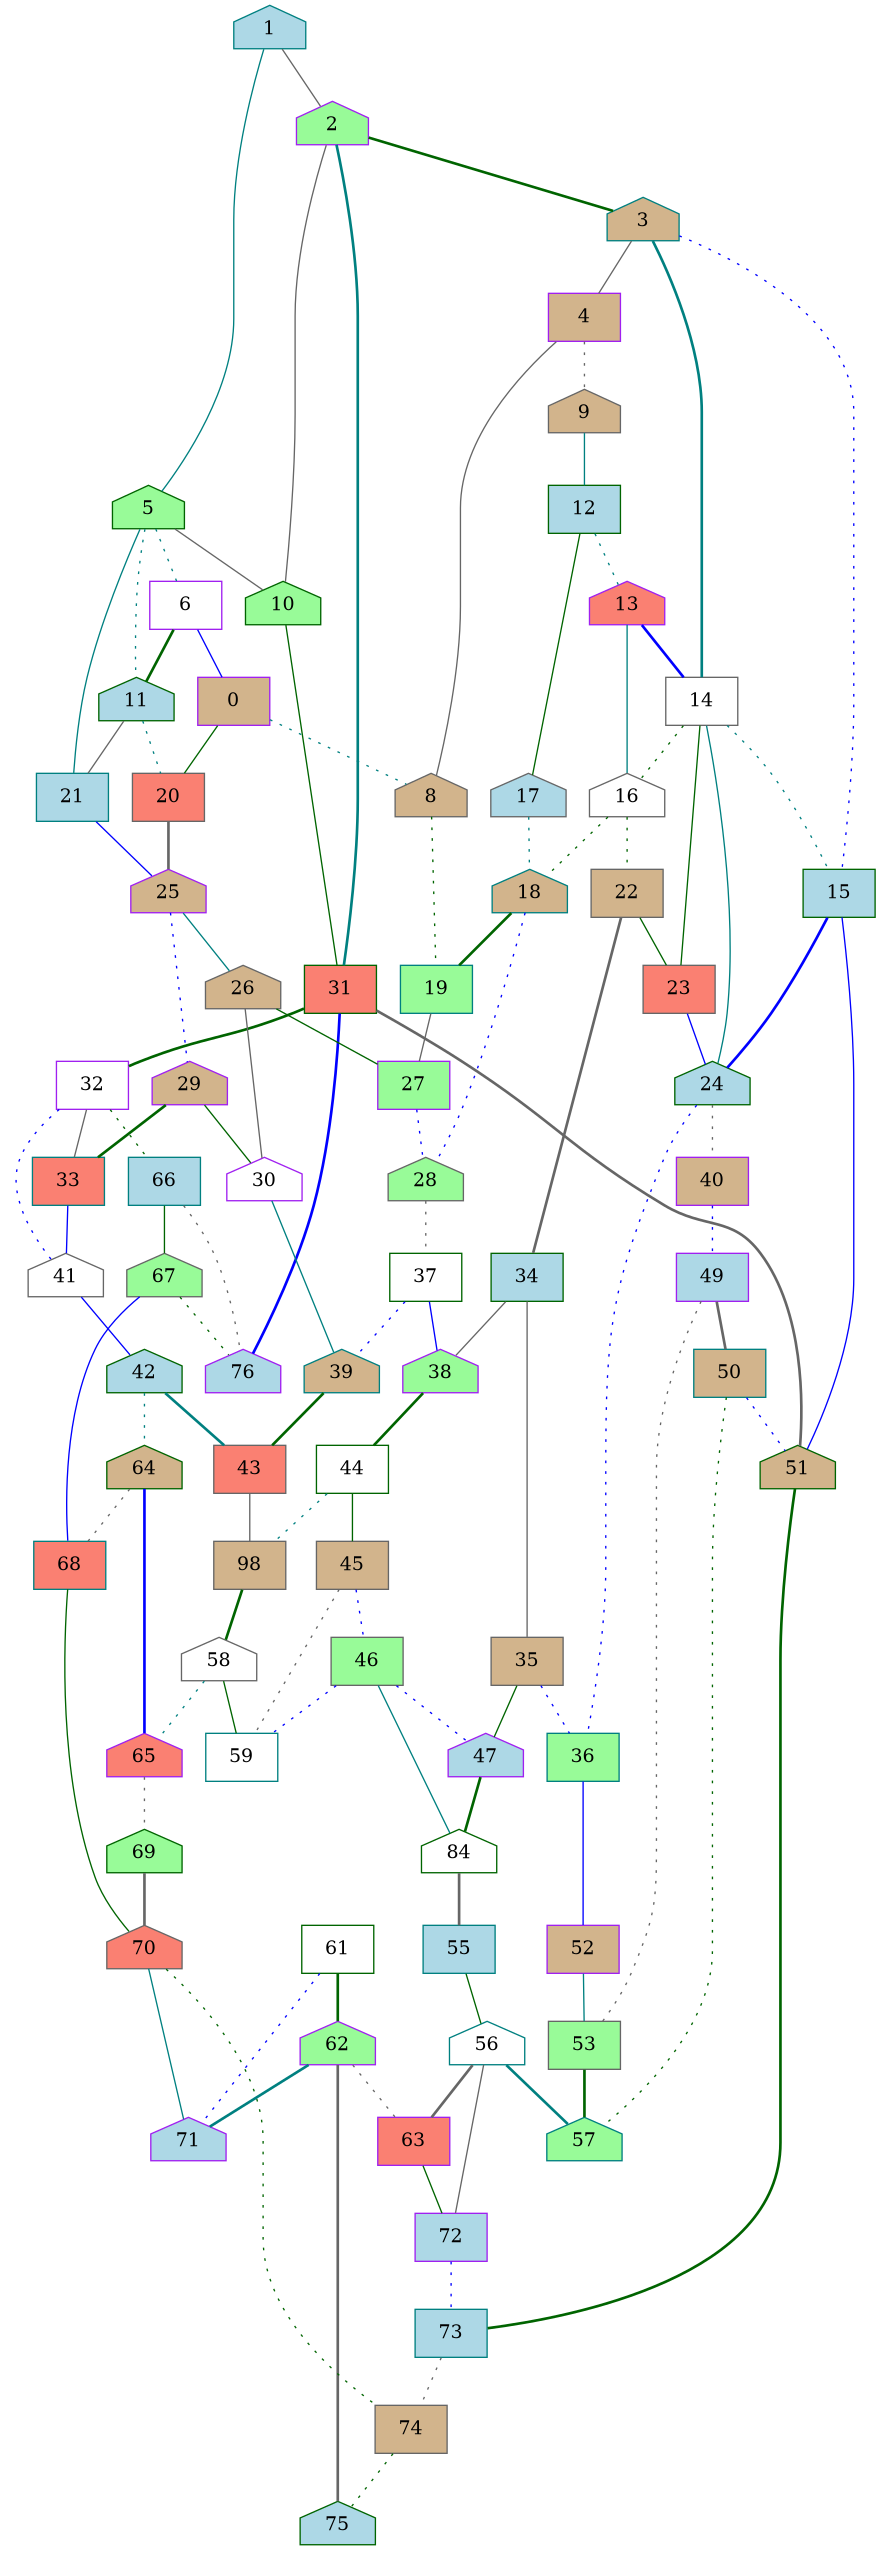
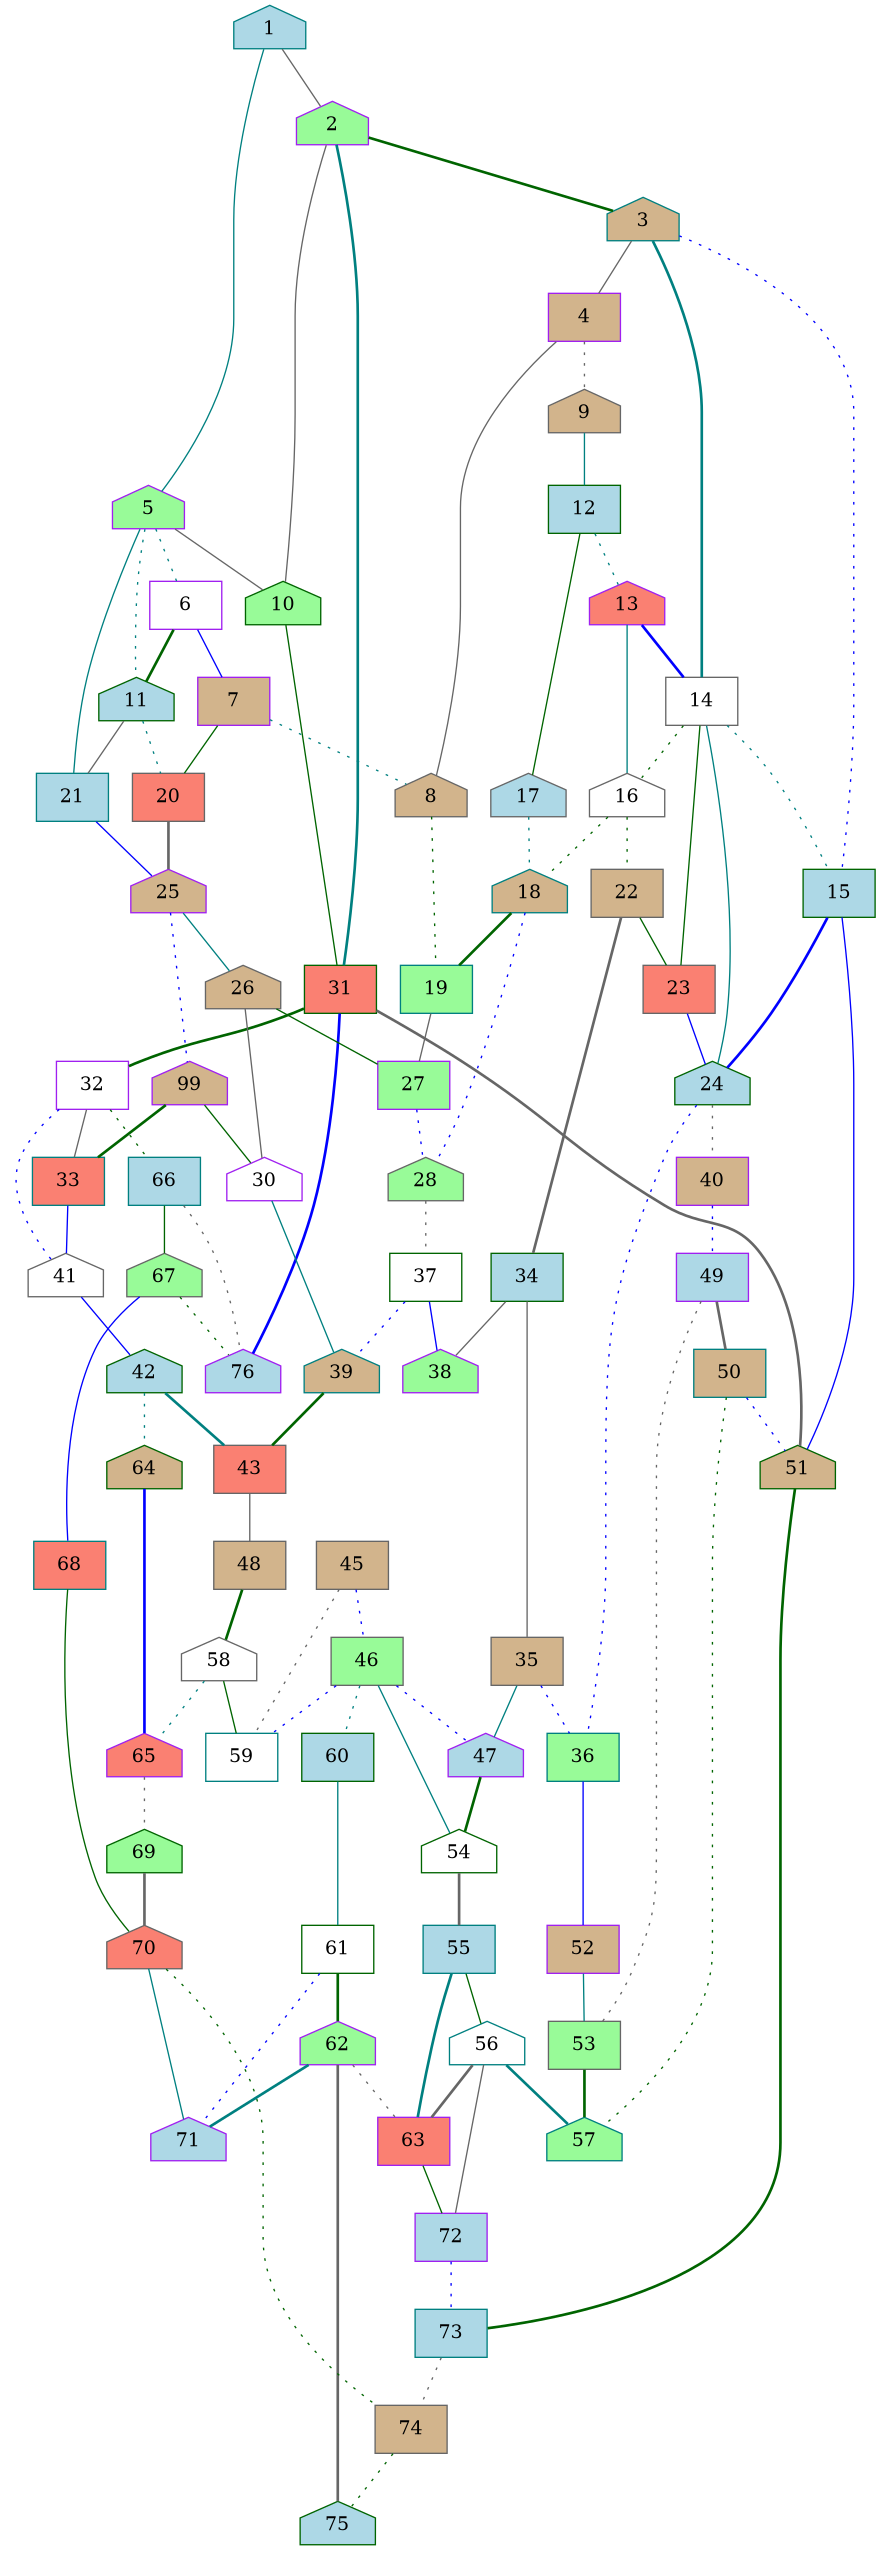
node "5": color darkgreen -> purple
node "0": label "0" -> "7"
node "29": label "29" -> "99"
node "44": removed
edge "64" -- "68": removed
node "98": label "98" -> "48"
edge "35" -- "47": color darkgreen -> teal
node "60": added
node "84": label "84" -> "54"
edge "55" -- "63": added
